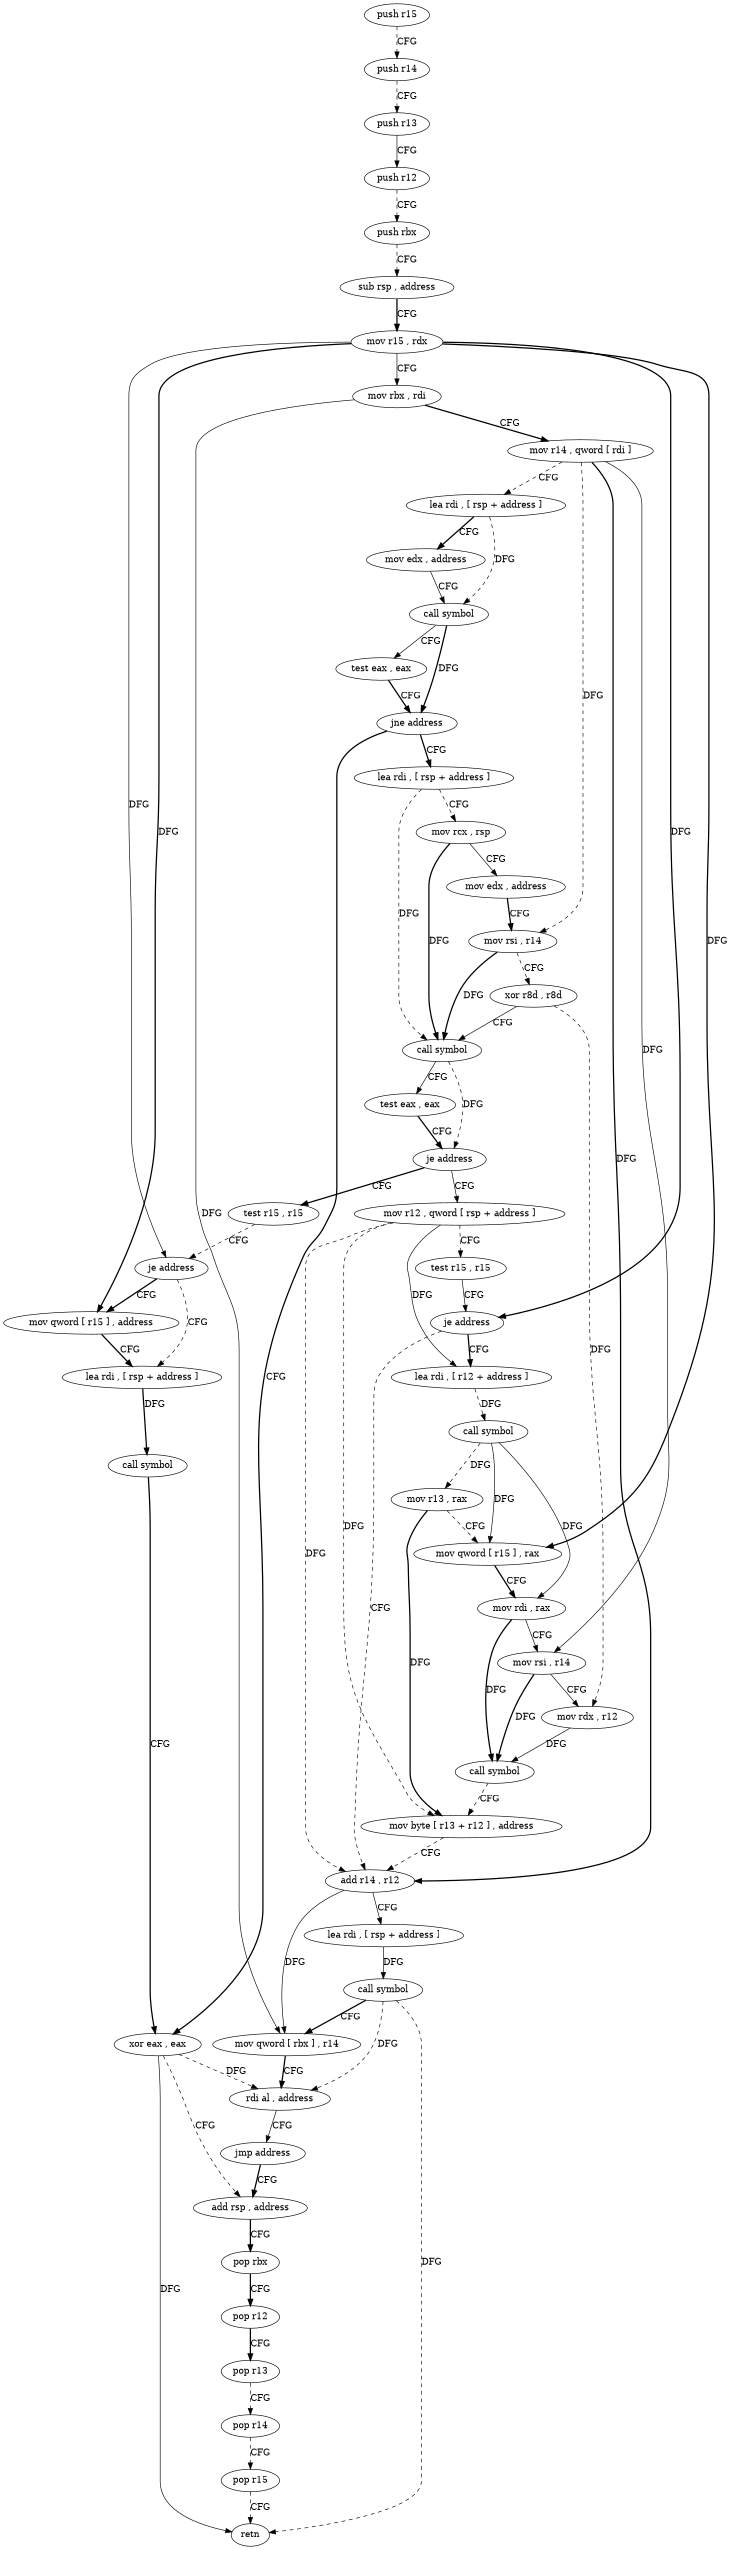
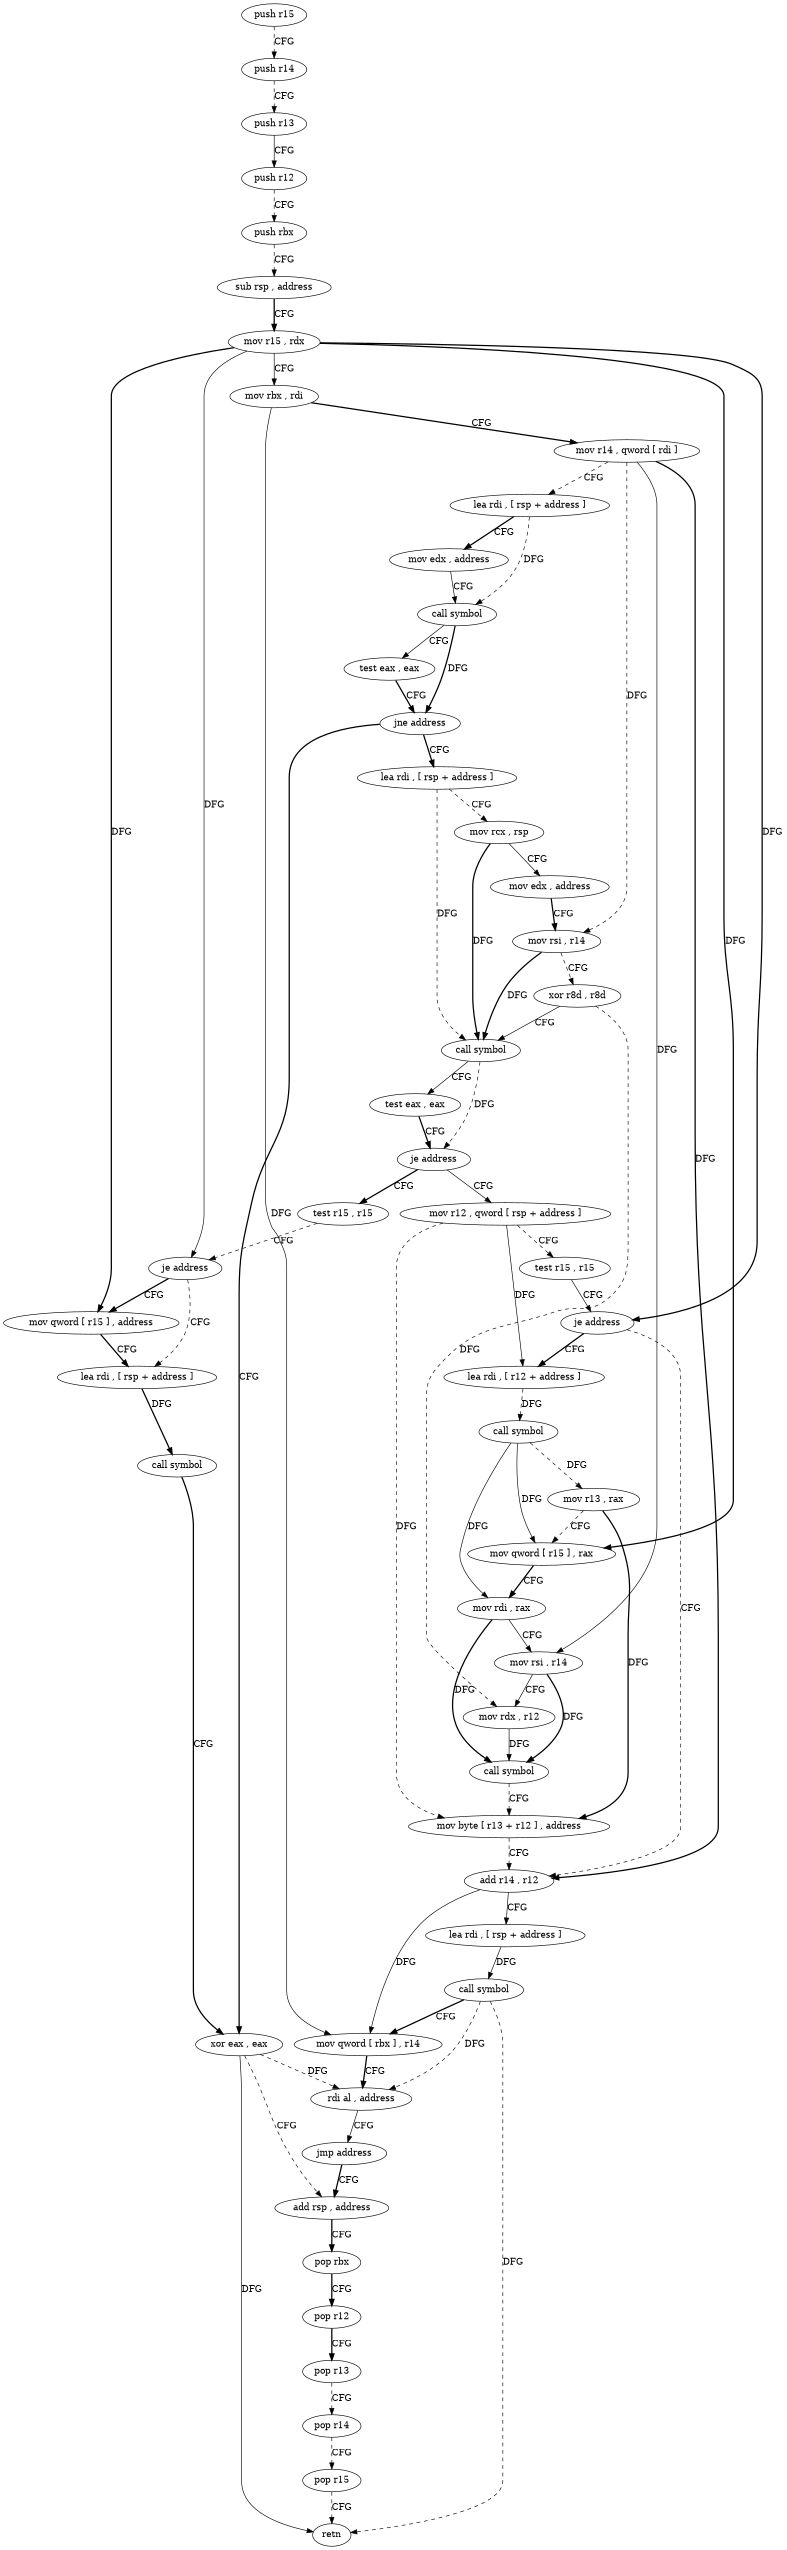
edge "mov r12 , qword [ rsp + address ]" -> "add r14 , r12": removed, label "DFG"
